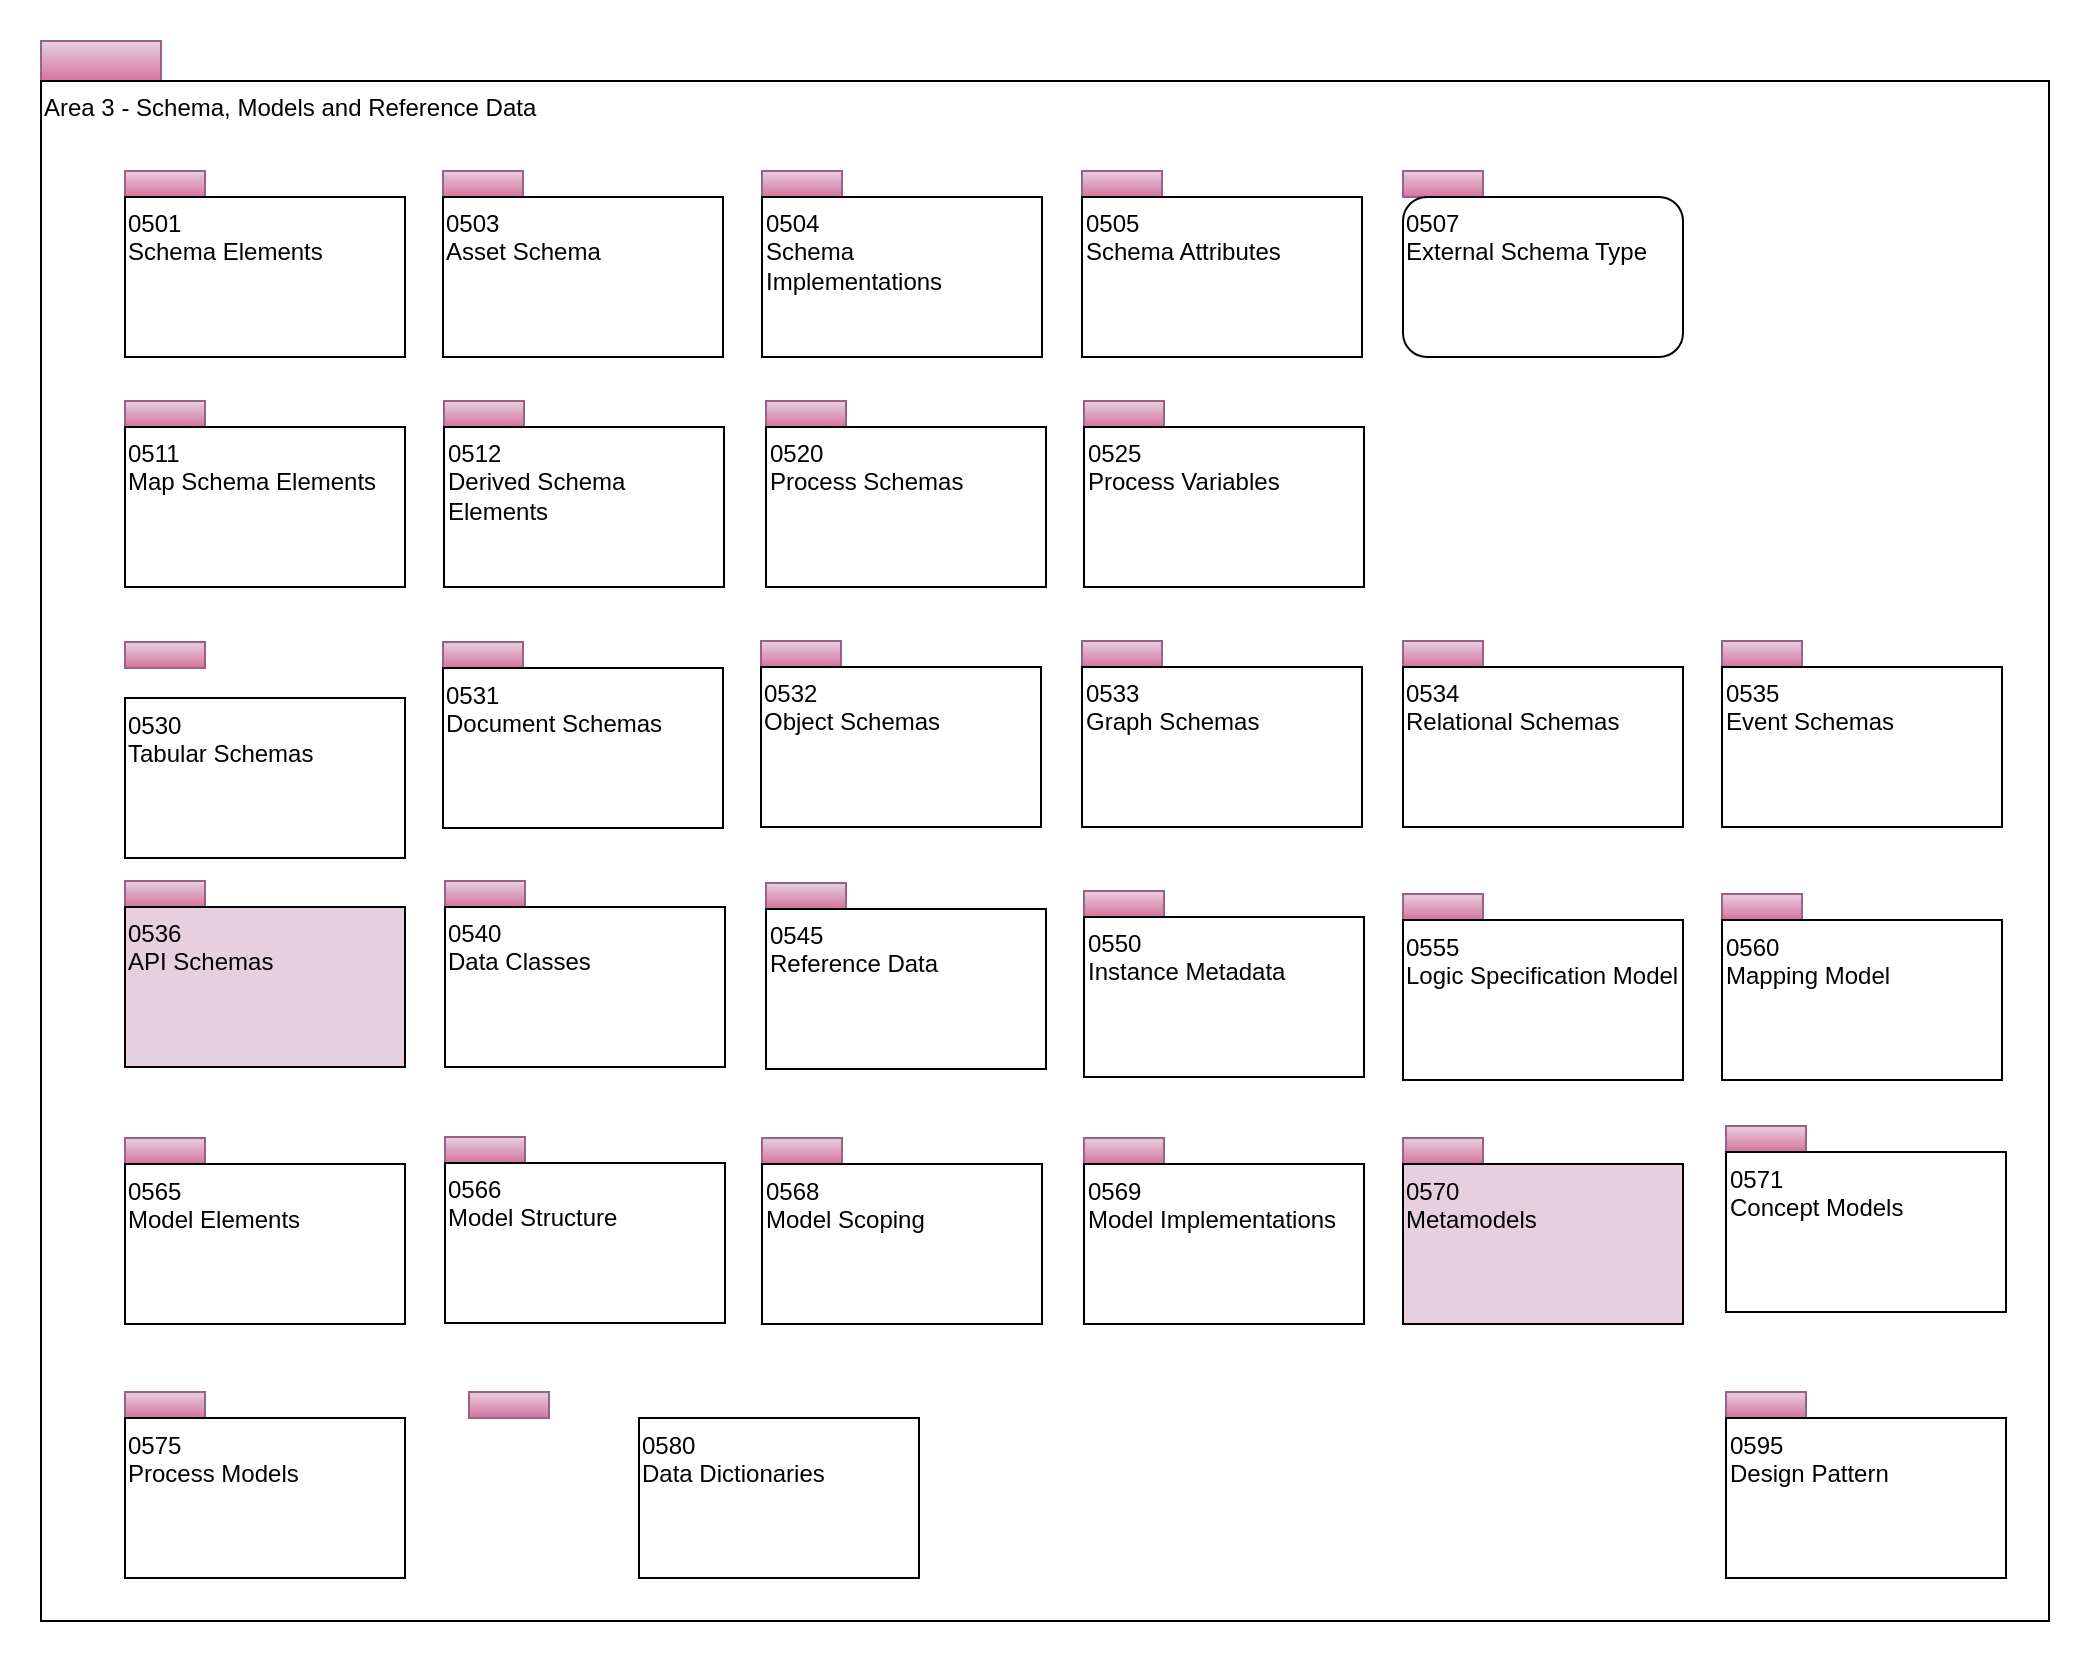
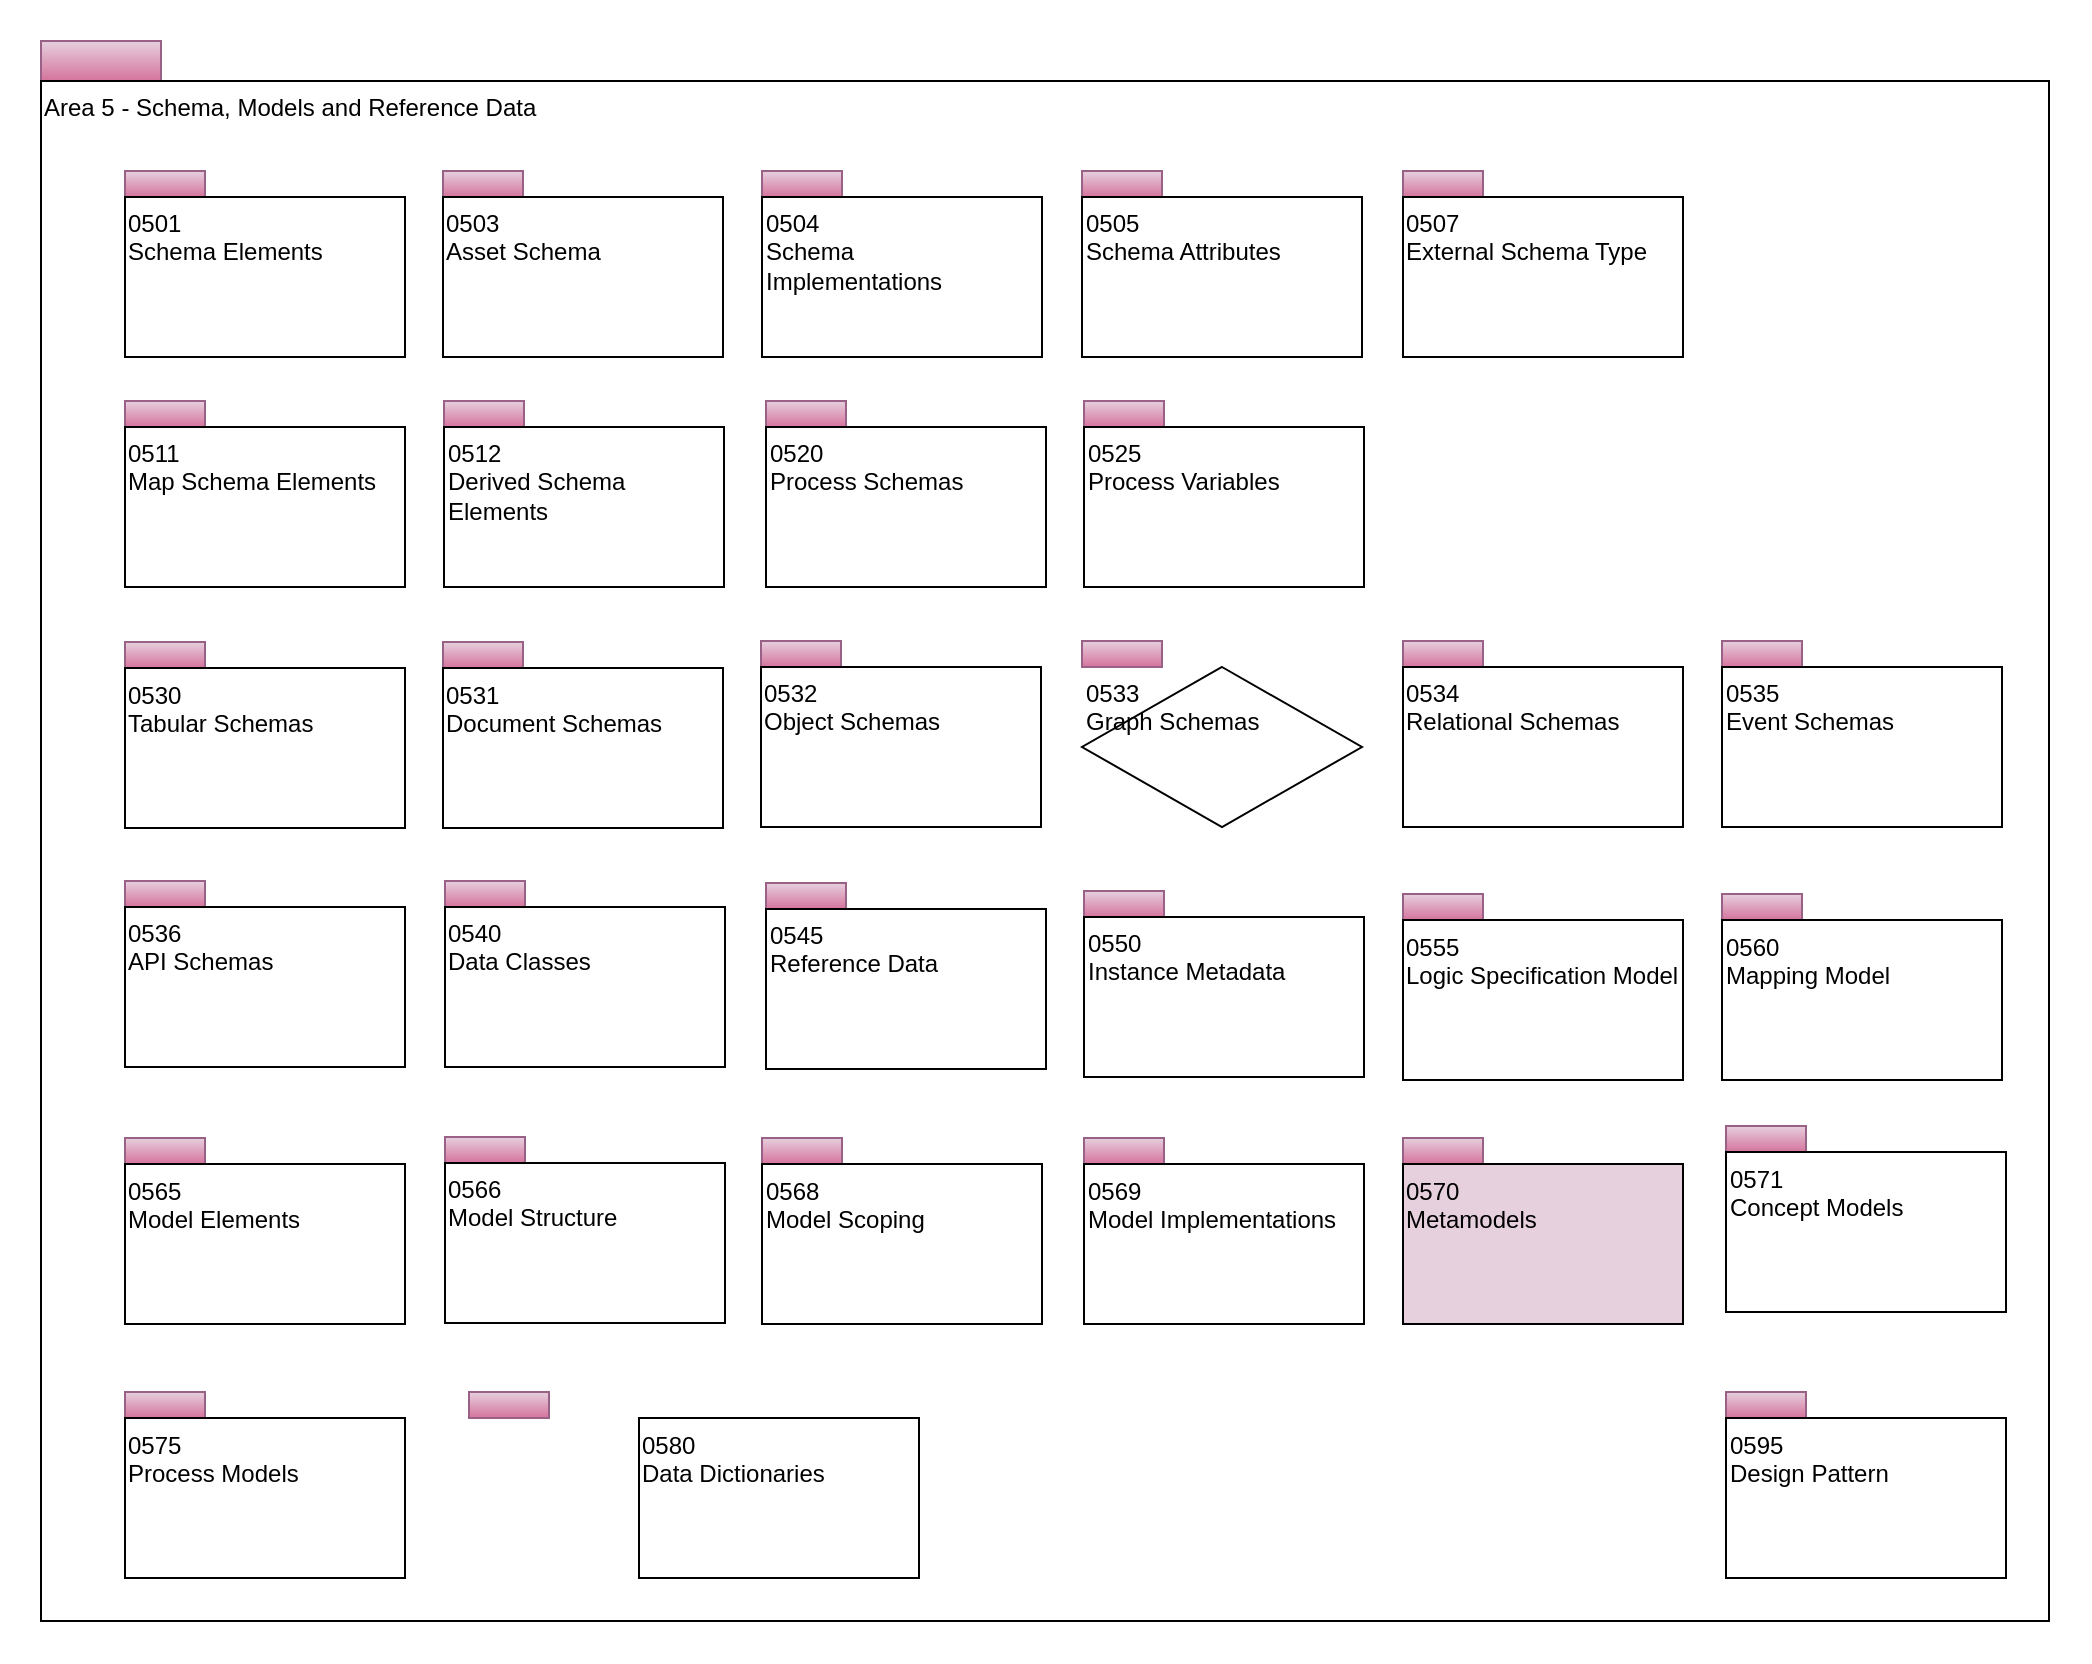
node "Area 3 - Schema, Models and Reference Data": label "Area 3 - Schema, Models and Reference Data" -> "Area 5 - Schema, Models and Reference Data"
node "0507 External Schema Type": shape rounded rectangle -> rectangle
node "0533 Graph Schemas": shape rectangle -> diamond
node "0530 Tabular Schemas": moved (265, 778) -> (265, 748)
node "0536 API Schemas": fillcolor #e6d0de -> #ffffff
